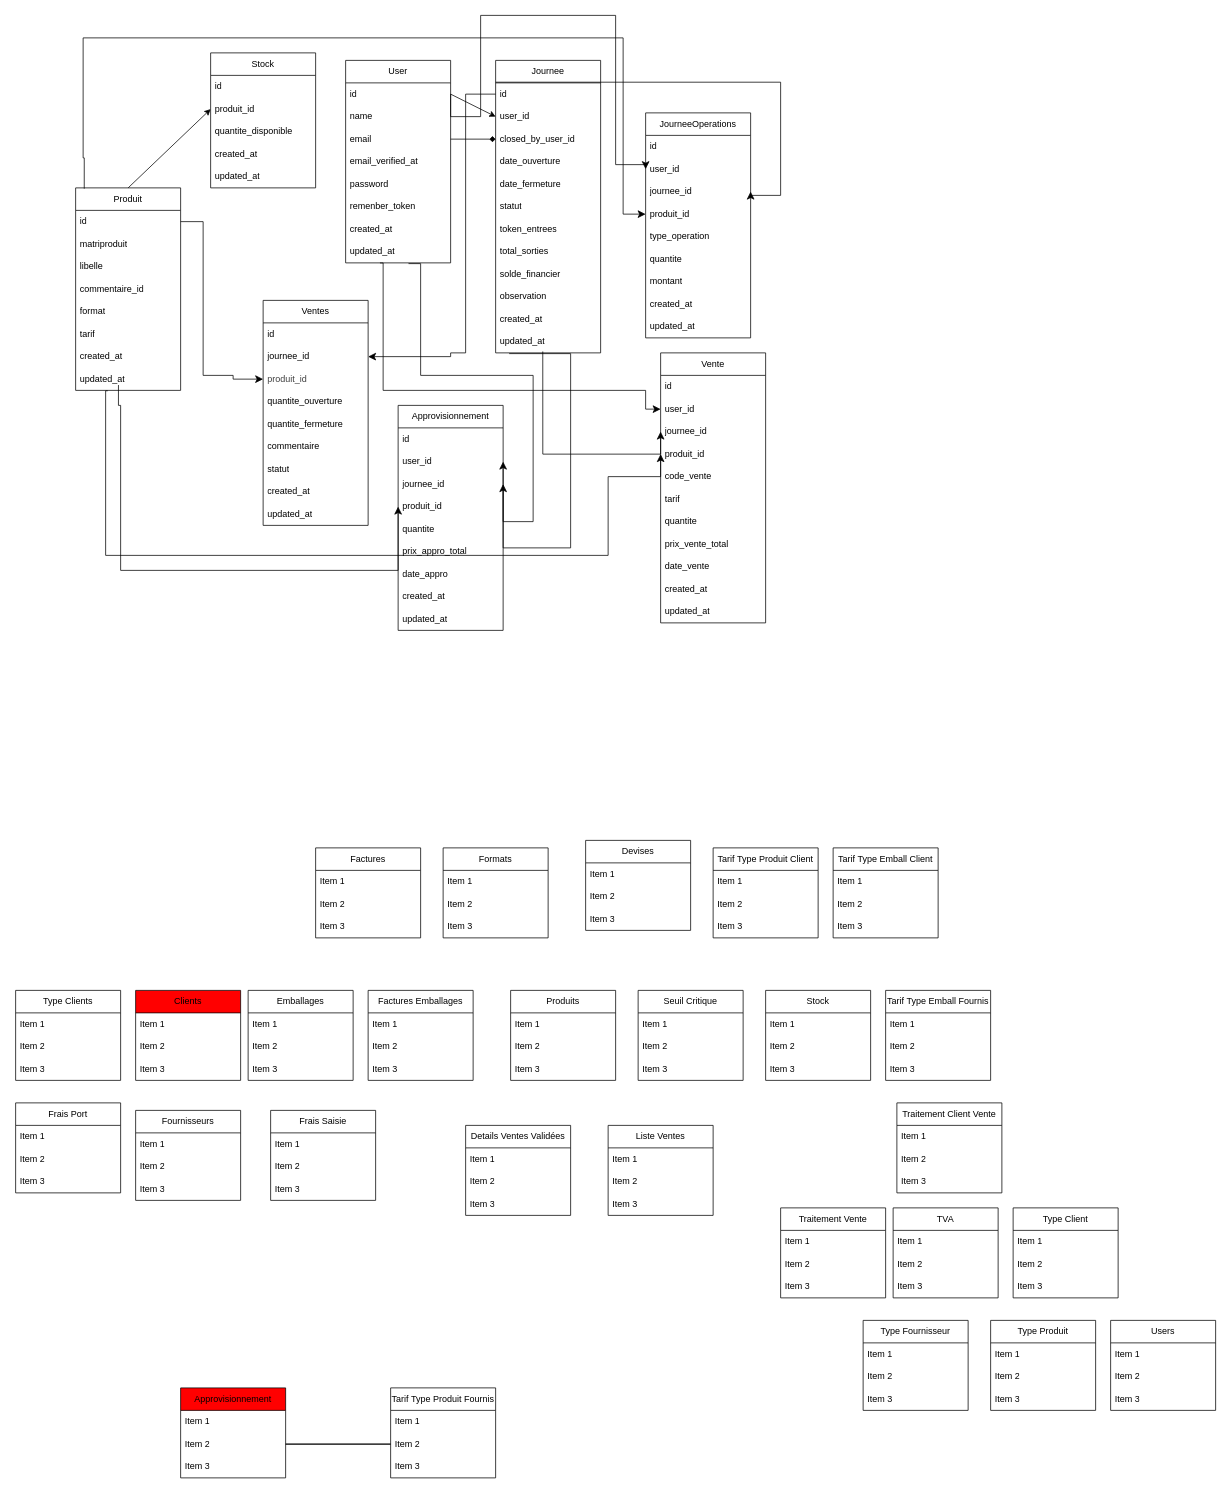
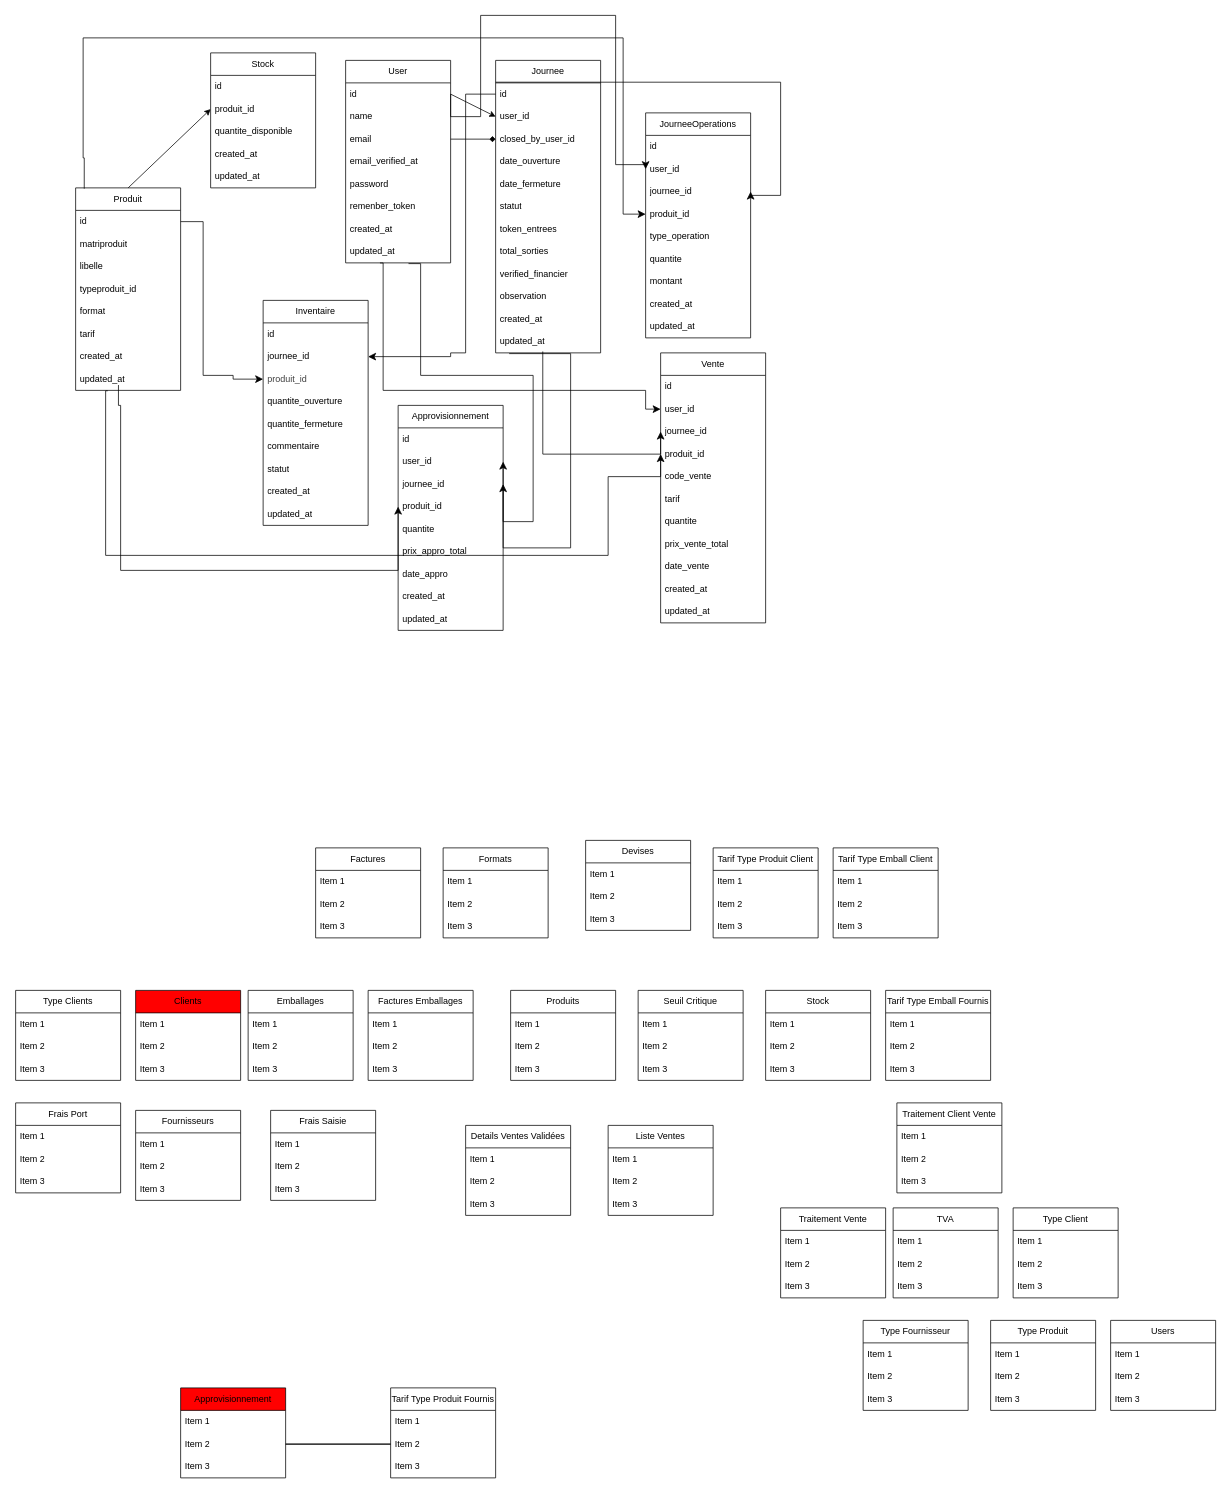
node "solde_financier": label "solde_financier" -> "verified_financier"
node "commentaire_id": label "commentaire_id" -> "typeproduit_id"
node "Ventes": label "Ventes" -> "Inventaire"
